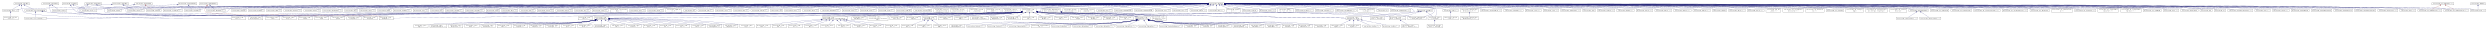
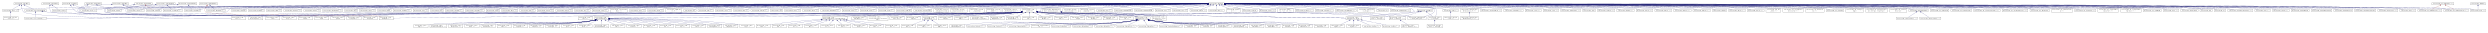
node "onnxruntime::TransposeBase": added
